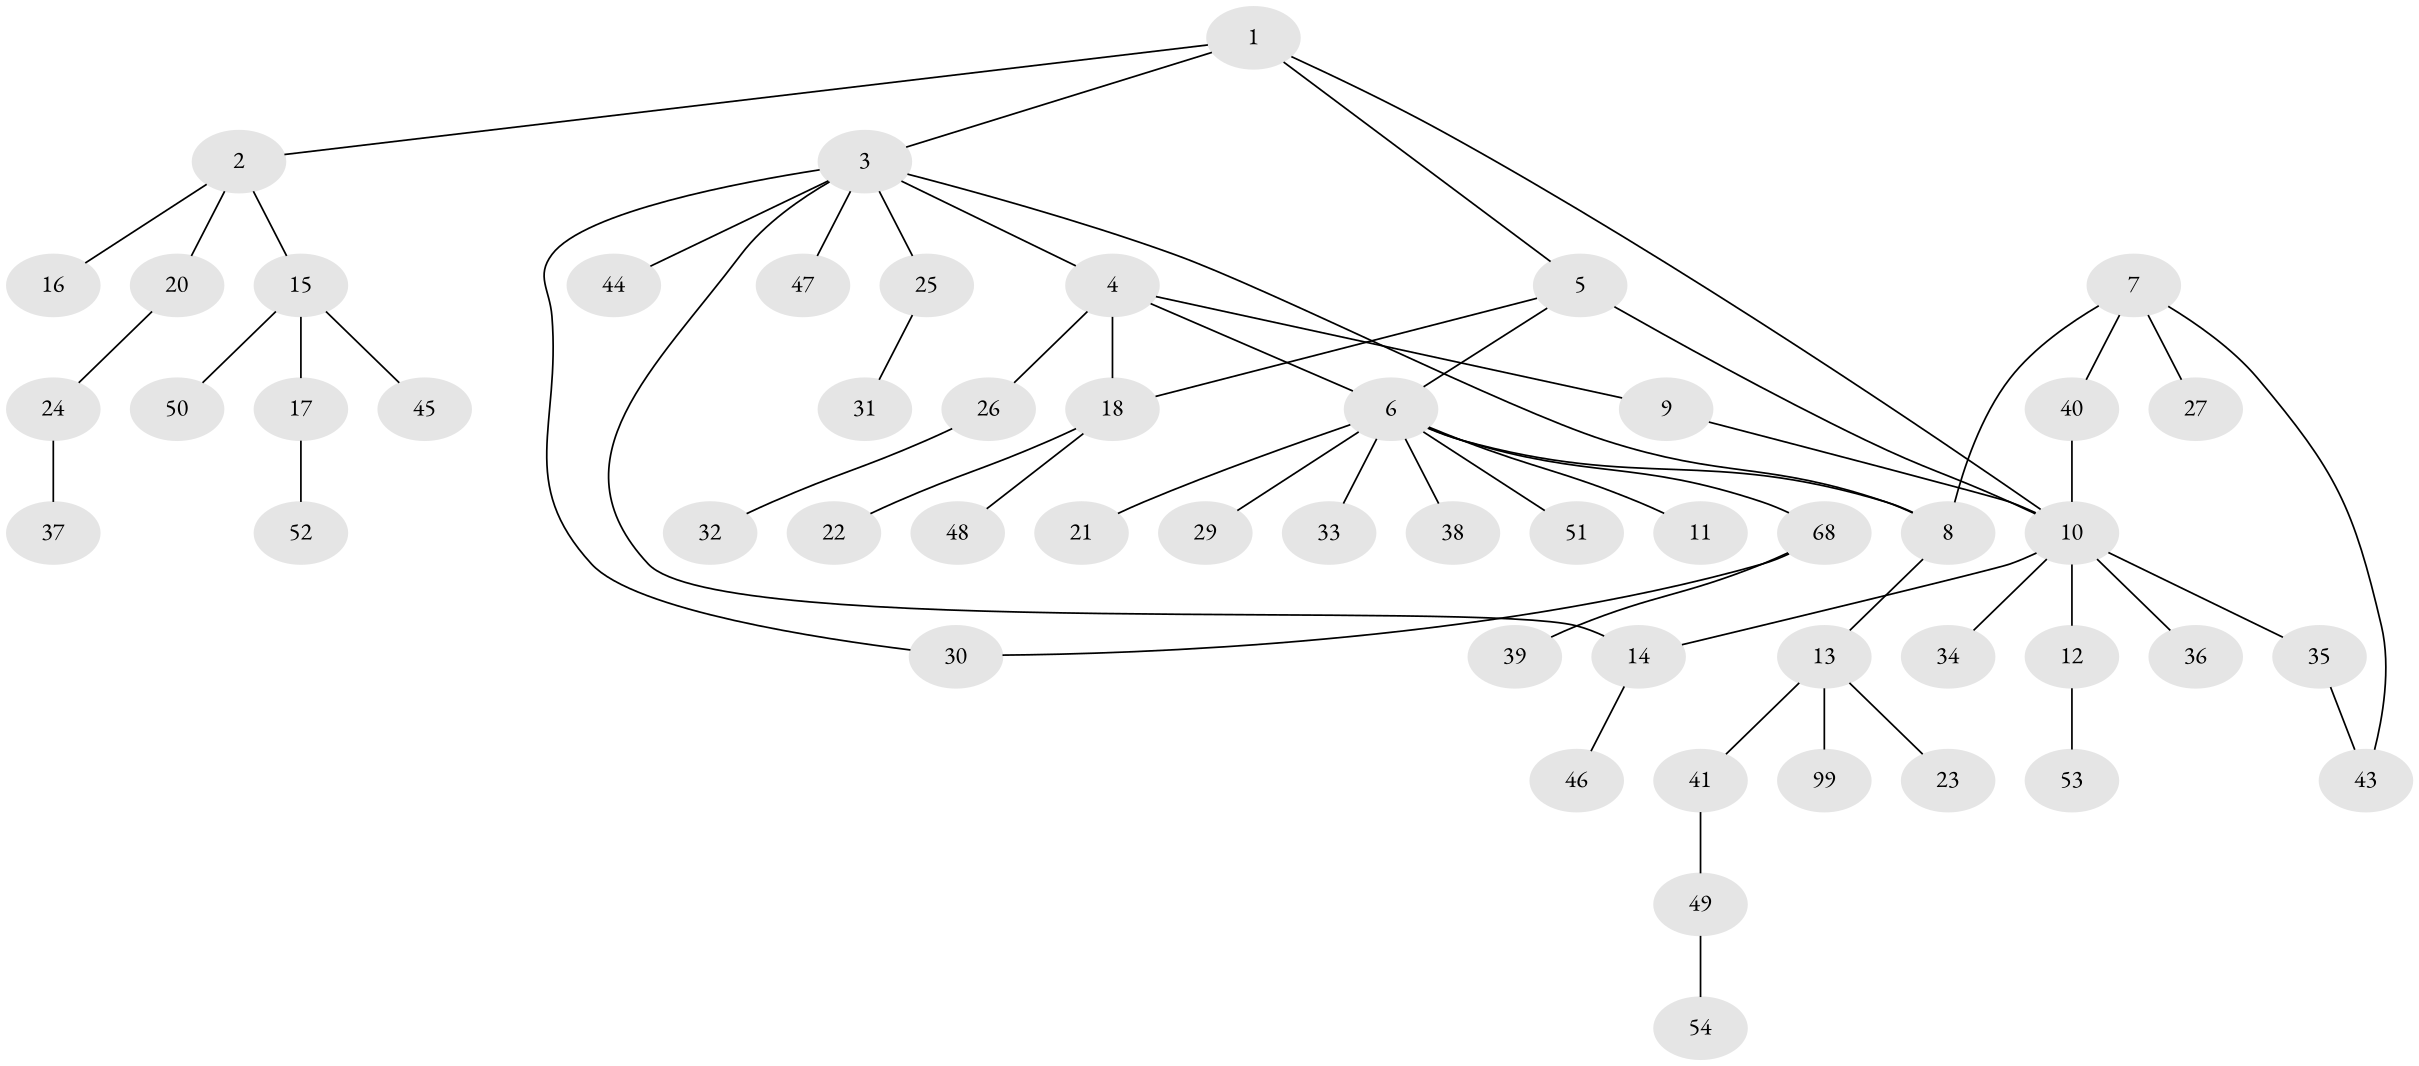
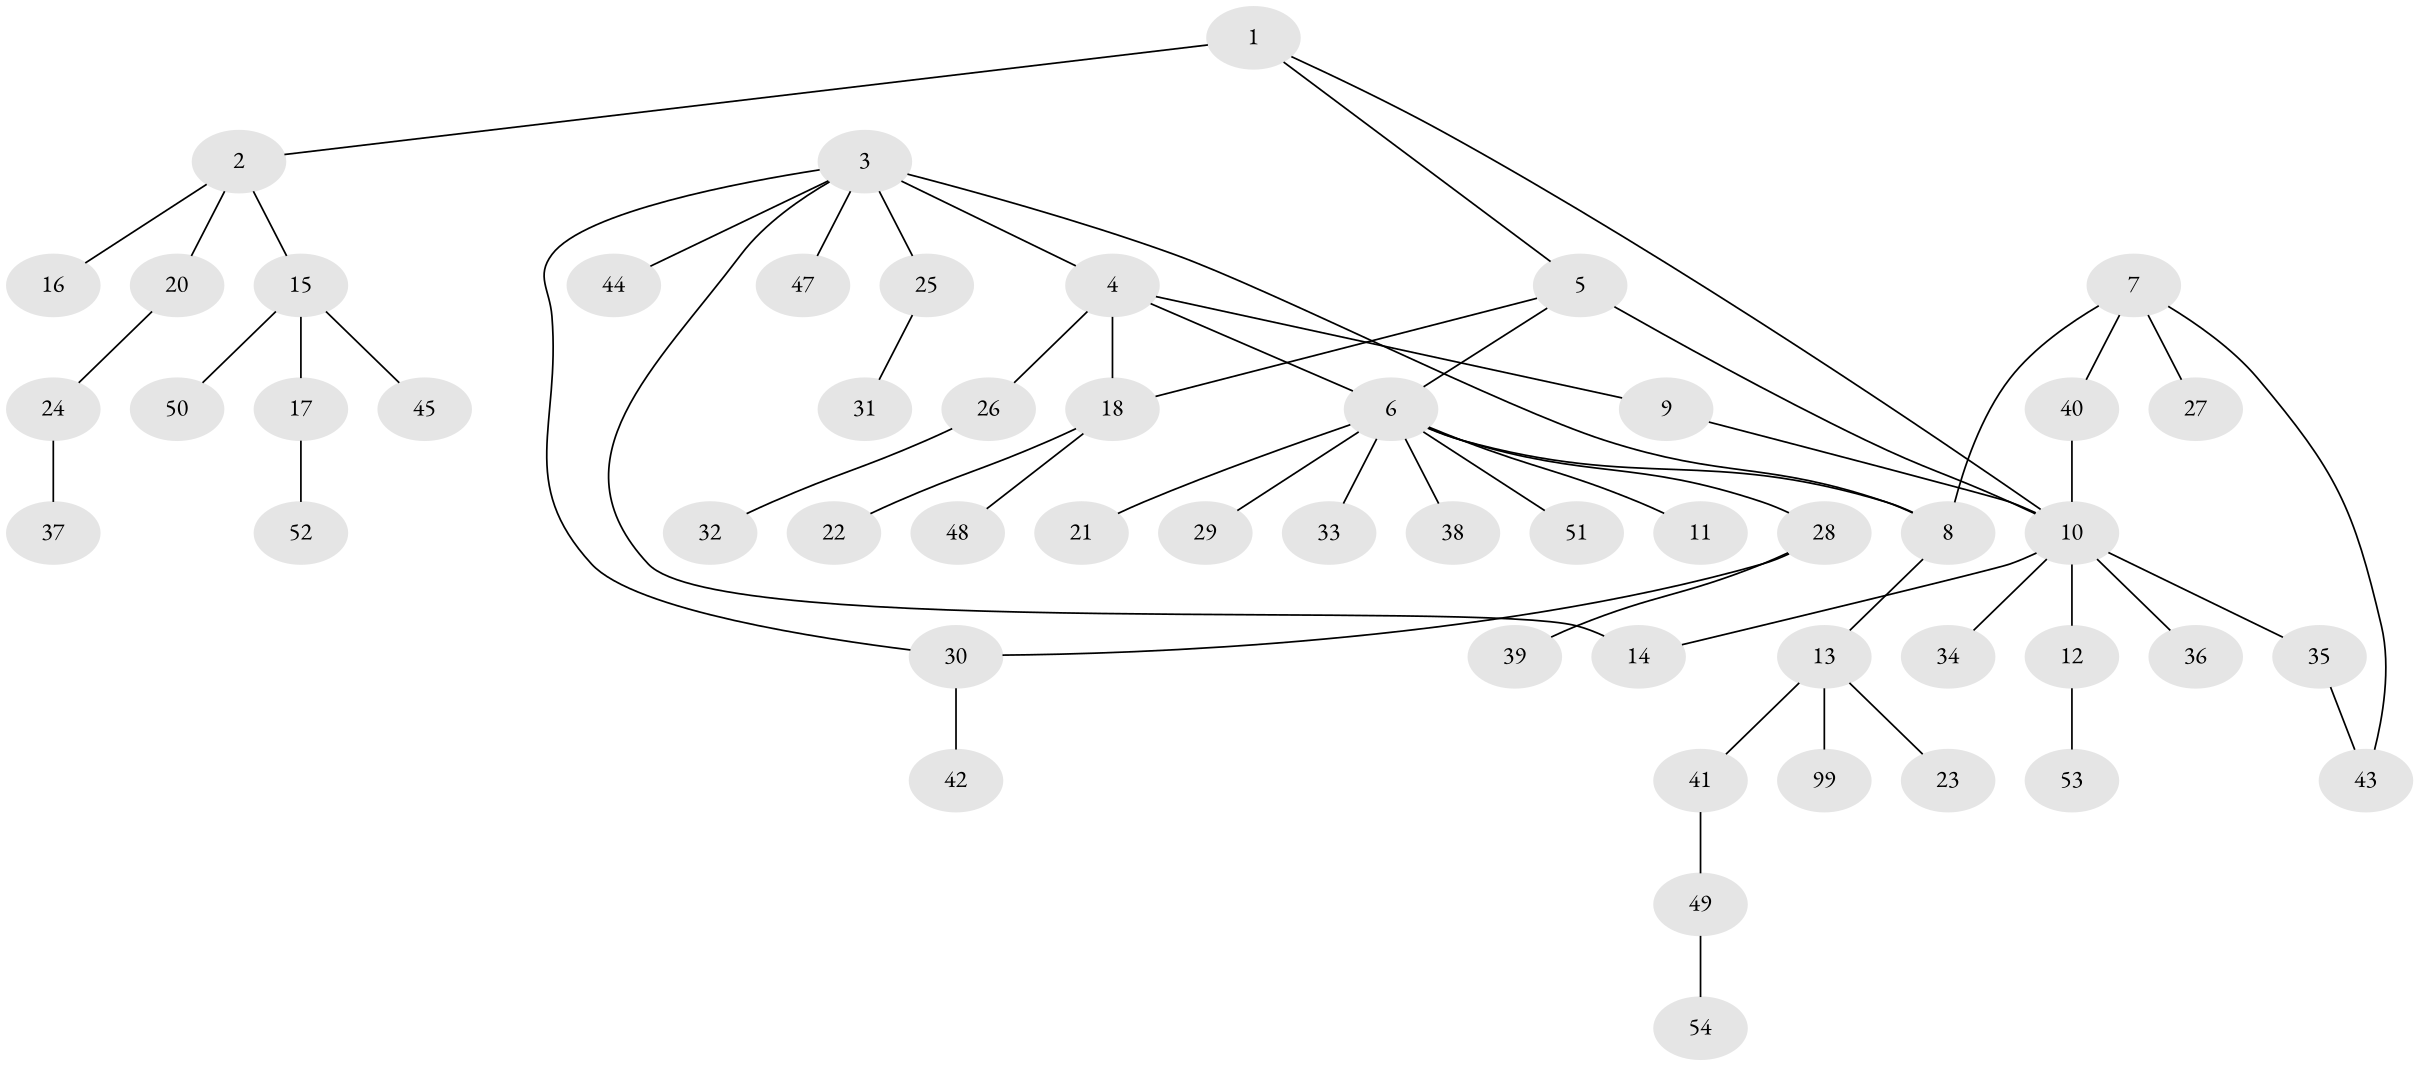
edge "1" -- "3": removed
node "68": label "68" -> "28"
node "42": added
node "46": removed
